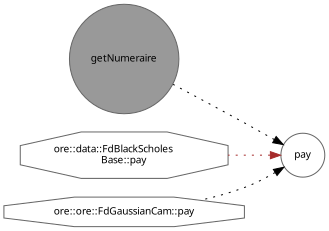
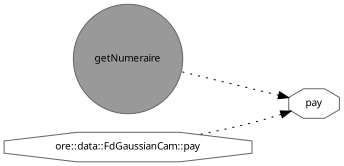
node "ore::data::FdBlackScholes Base::pay": removed
node "pay": shape circle -> octagon
node "ore::ore::FdGaussianCam::pay": label "ore::ore::FdGaussianCam::pay" -> "ore::data::FdGaussianCam::pay"
